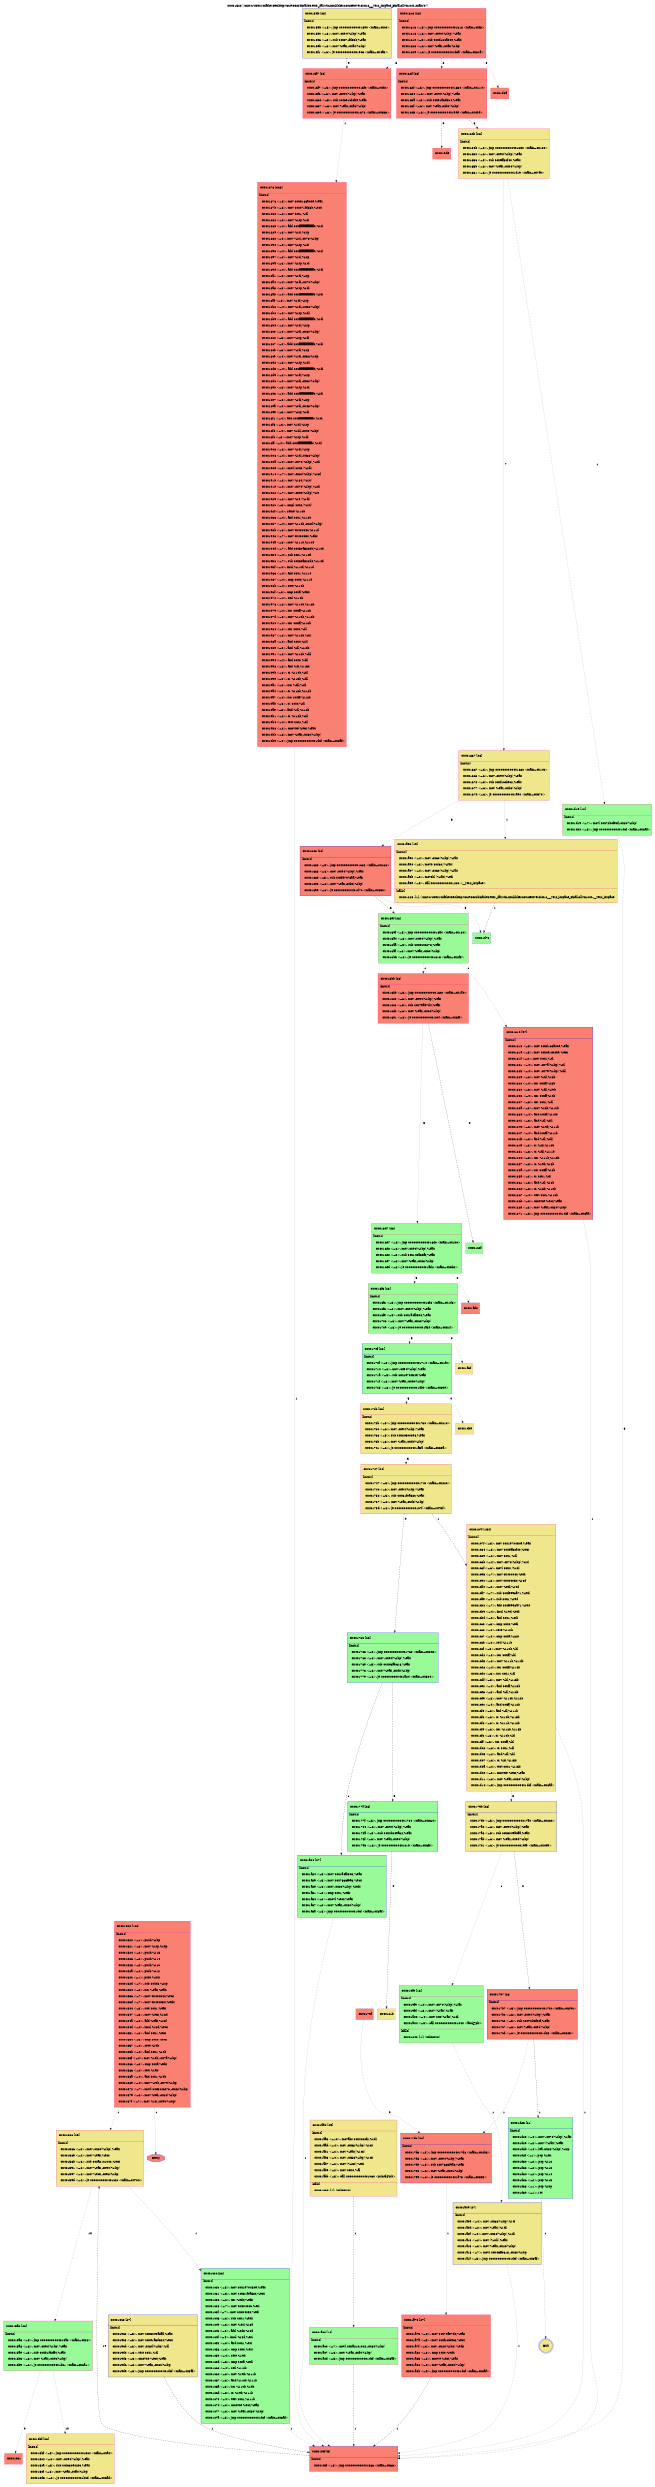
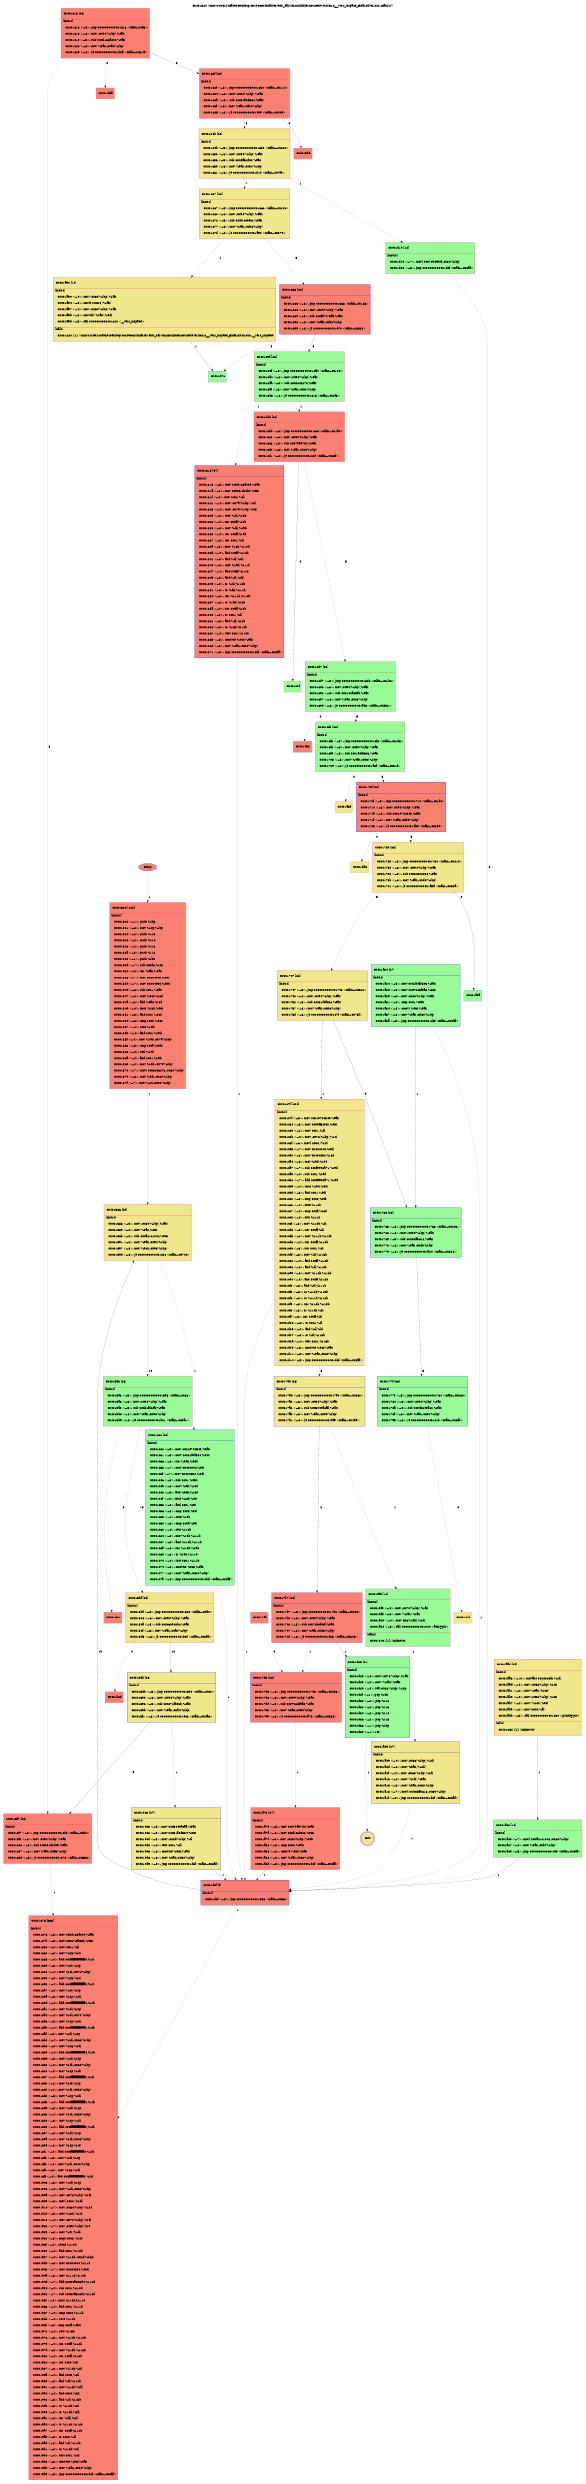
node "0x401a5a": added
node "0x40170f [28]": fillcolor palegreen -> salmon
edge "0x401876 [333]" -> "0x401dcf [5]": reversed
edge "0x4015bf [28]" -> "0x4015db [28]": added, label "10"
node "0x401bcd": added
edge "0x4015db [28]" -> "0x4019c3 [27]": added, label "1"
edge "0x401763 [28]" -> "0x401a24 [27]": reversed
edge "0x40177f [28]" -> "0x401c1b": style dashed -> dotted
edge "0x401520 [102]" -> "Entry": reversed
